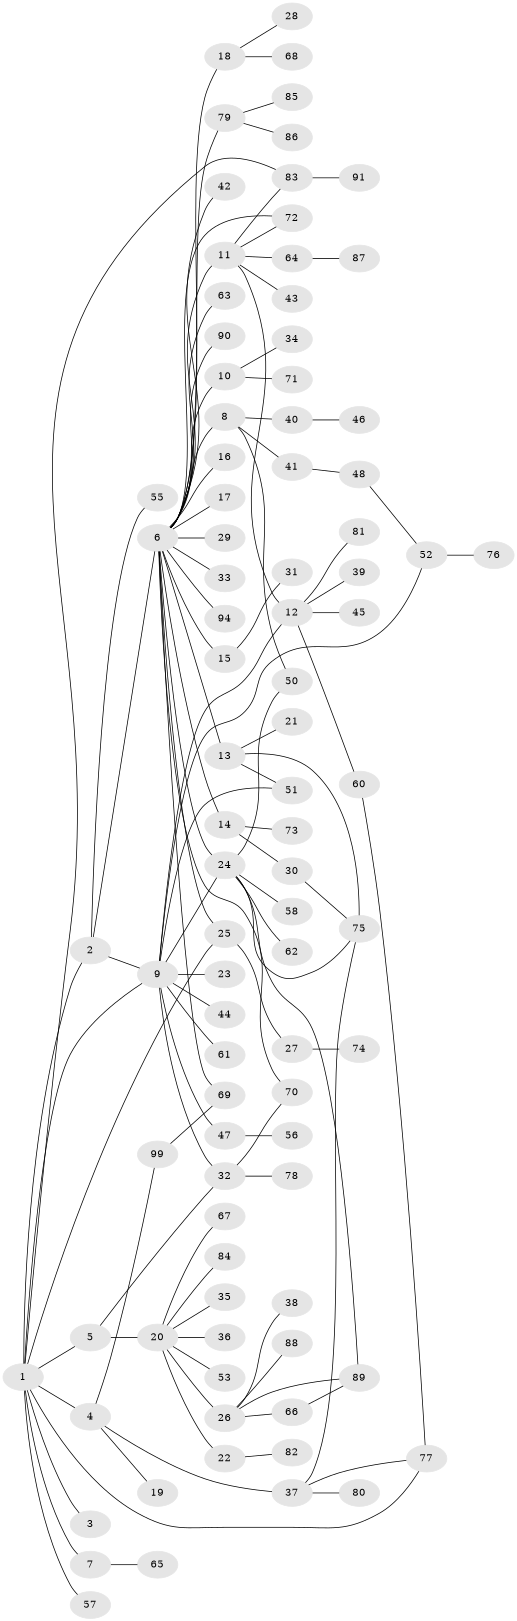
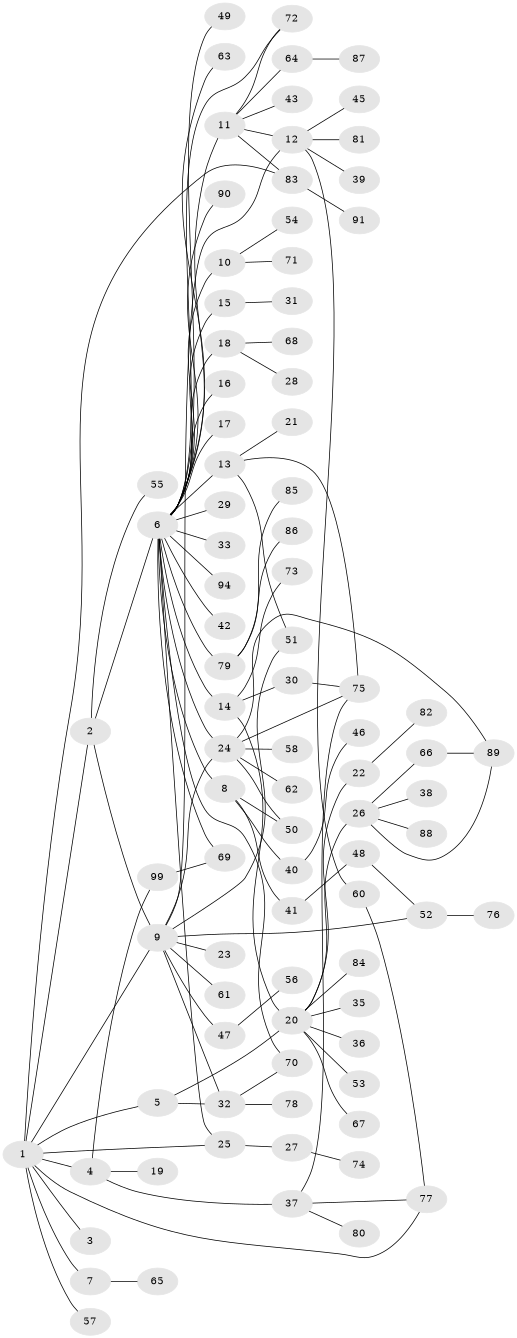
node "49": added
node "34": label "34" -> "54"
edge "14" -- "20": added
node "44": removed
